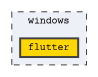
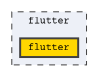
cluster "windows": label "windows" -> "flutter"
